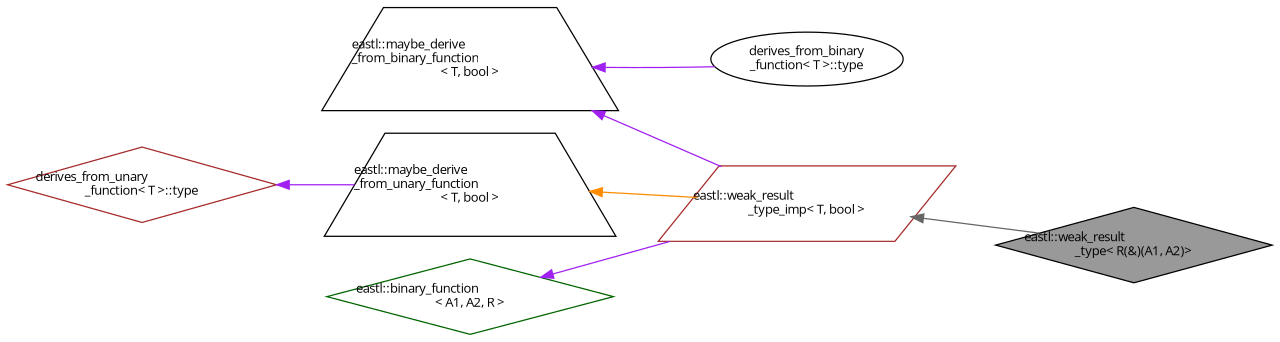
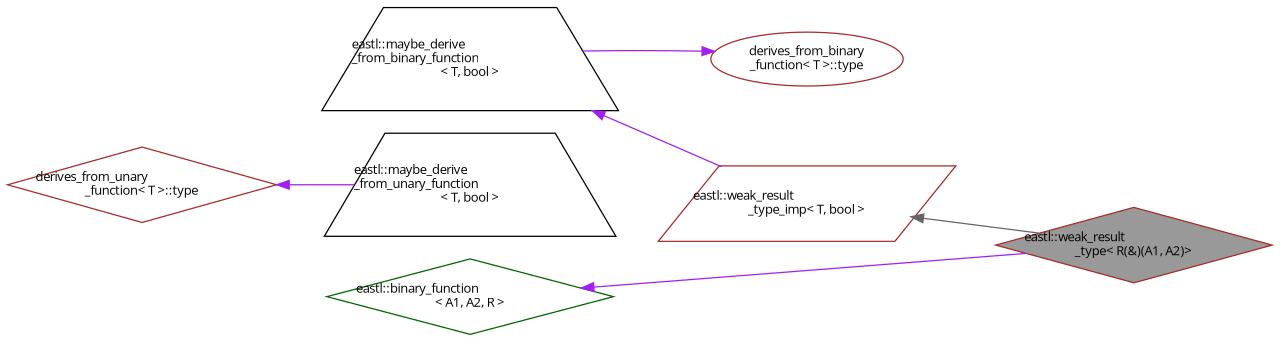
node "derives_from_binary _function< T >::type": color black -> brown
edge "derives_from_binary _function< T >::type" -> "eastl::maybe_derive _from_binary_function < T, bool >": reversed
edge "eastl::weak_result _type_imp< T, bool >" -> "eastl::maybe_derive _from_unary_function < T, bool >": removed
node "eastl::weak_result _type< R(&)(A1, A2)>": color black -> brown
edge "eastl::weak_result _type_imp< T, bool >" -> "eastl::binary_function < A1, A2, R >": now "eastl::weak_result _type< R(&)(A1, A2)>" -> "eastl::binary_function < A1, A2, R >"
